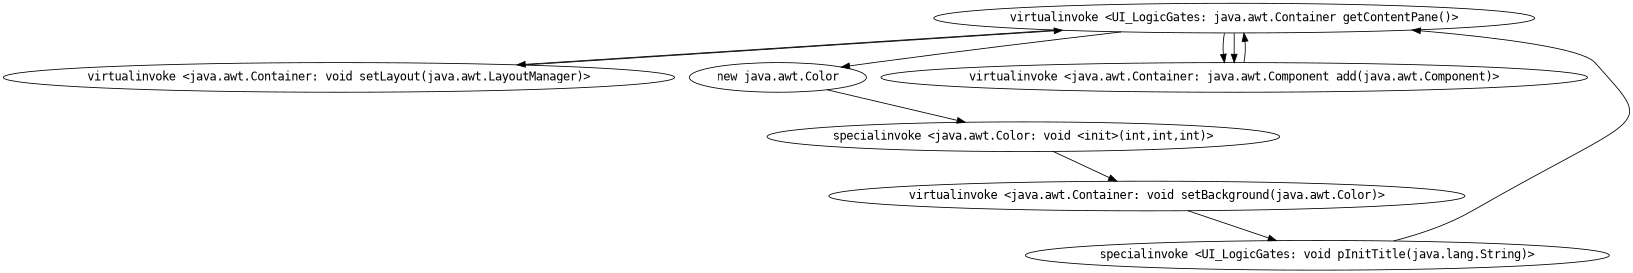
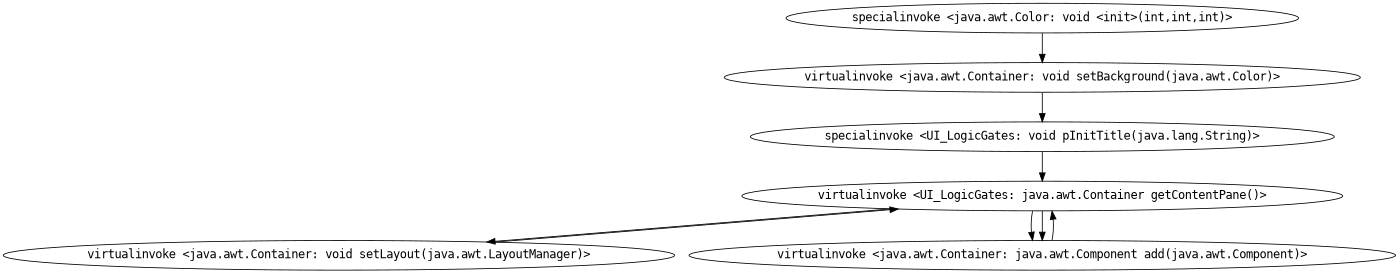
node "new java.awt.Color": removed
